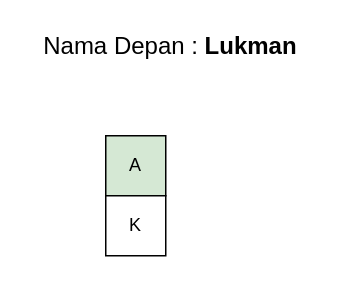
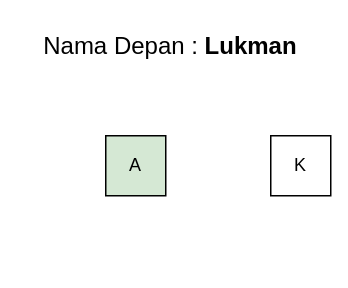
node "K": moved (136, 226) -> (301, 166)
